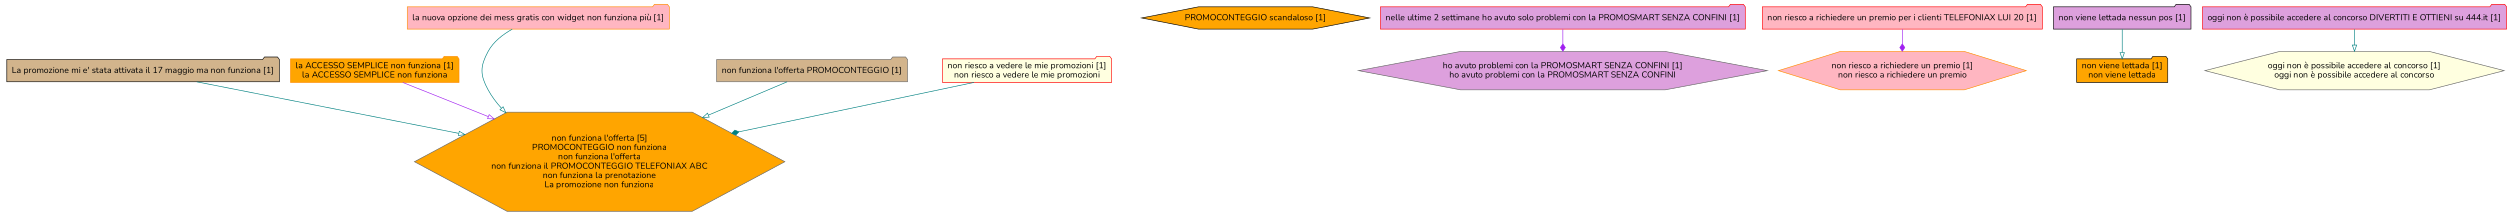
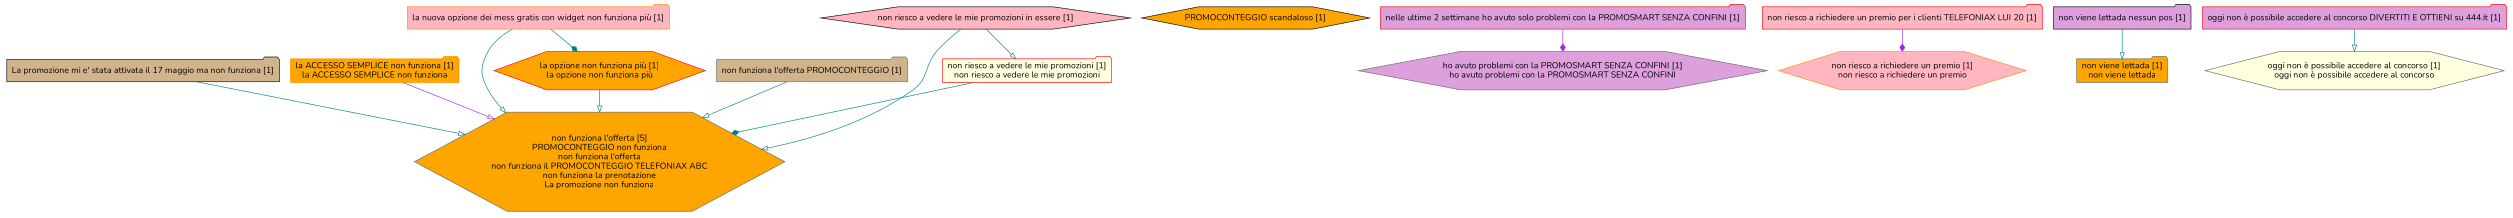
node "non riesco a vedere le mie promozioni in essere [1]": added
node "la opzione non funziona più [1] la opzione non funziona più": added
node "non viene lettada [1] non viene lettada": color black -> gray40
